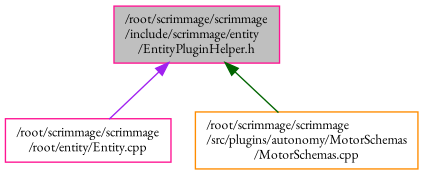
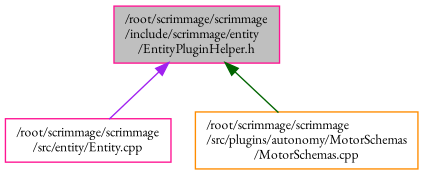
node "/root/scrimmage/scrimmage /root/entity/Entity.cpp": label "/root/scrimmage/scrimmage /root/entity/Entity.cpp" -> "/root/scrimmage/scrimmage /src/entity/Entity.cpp"
